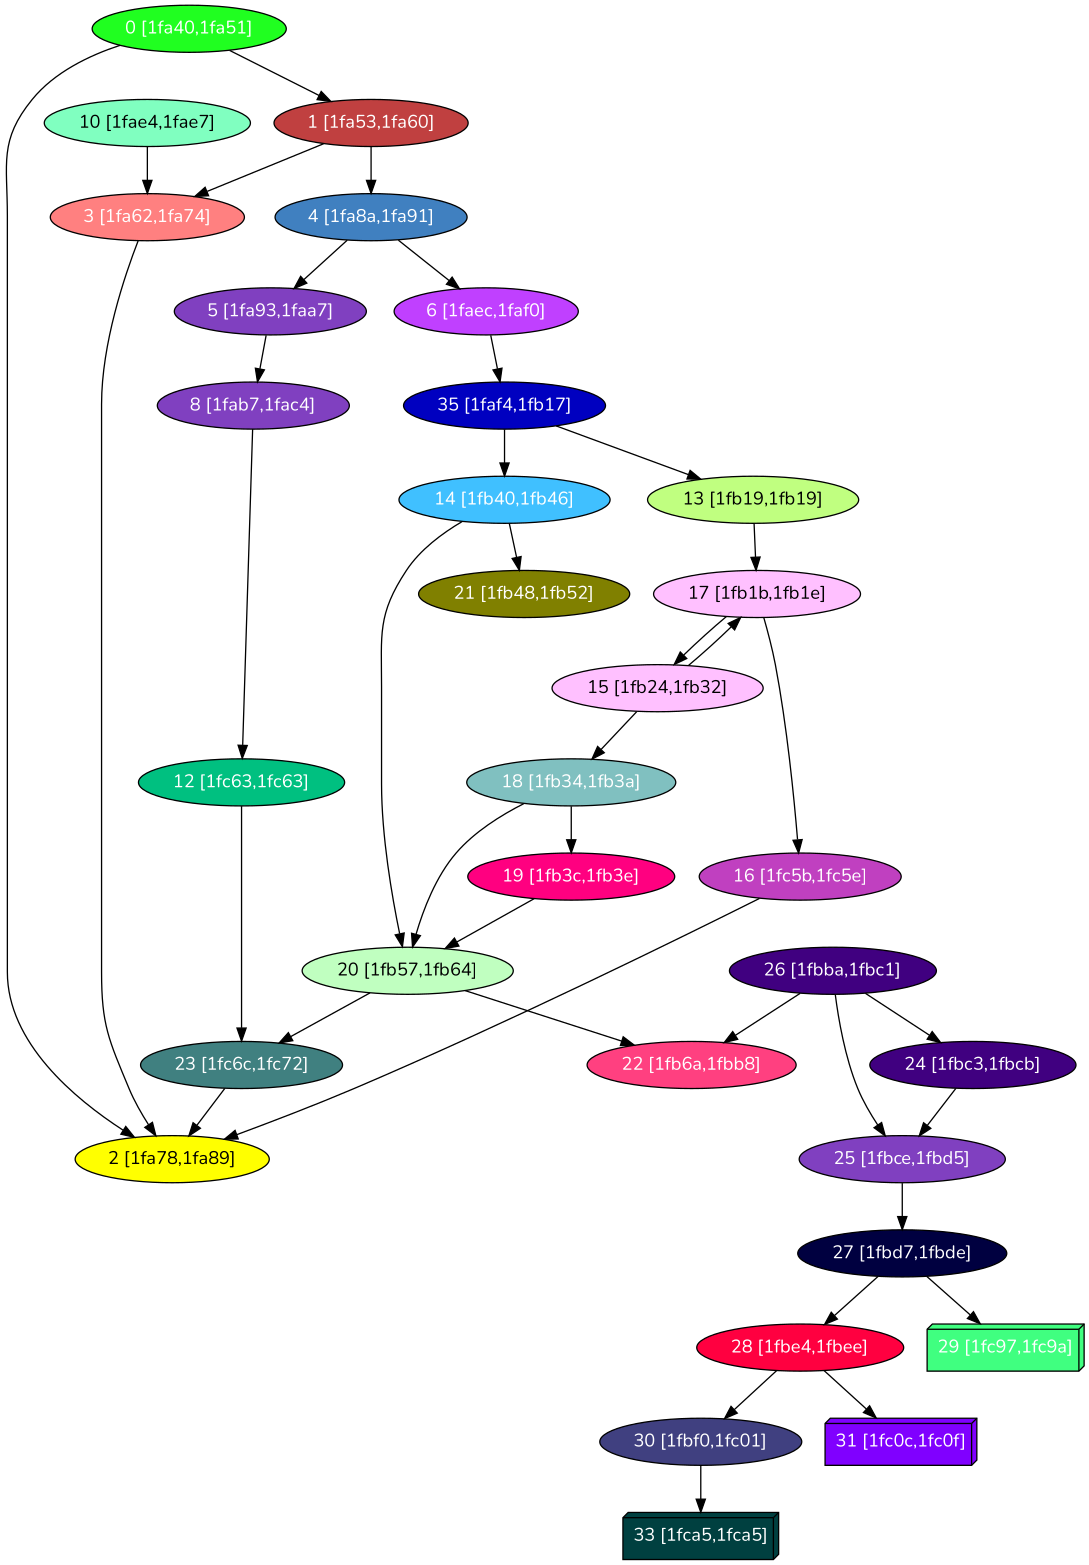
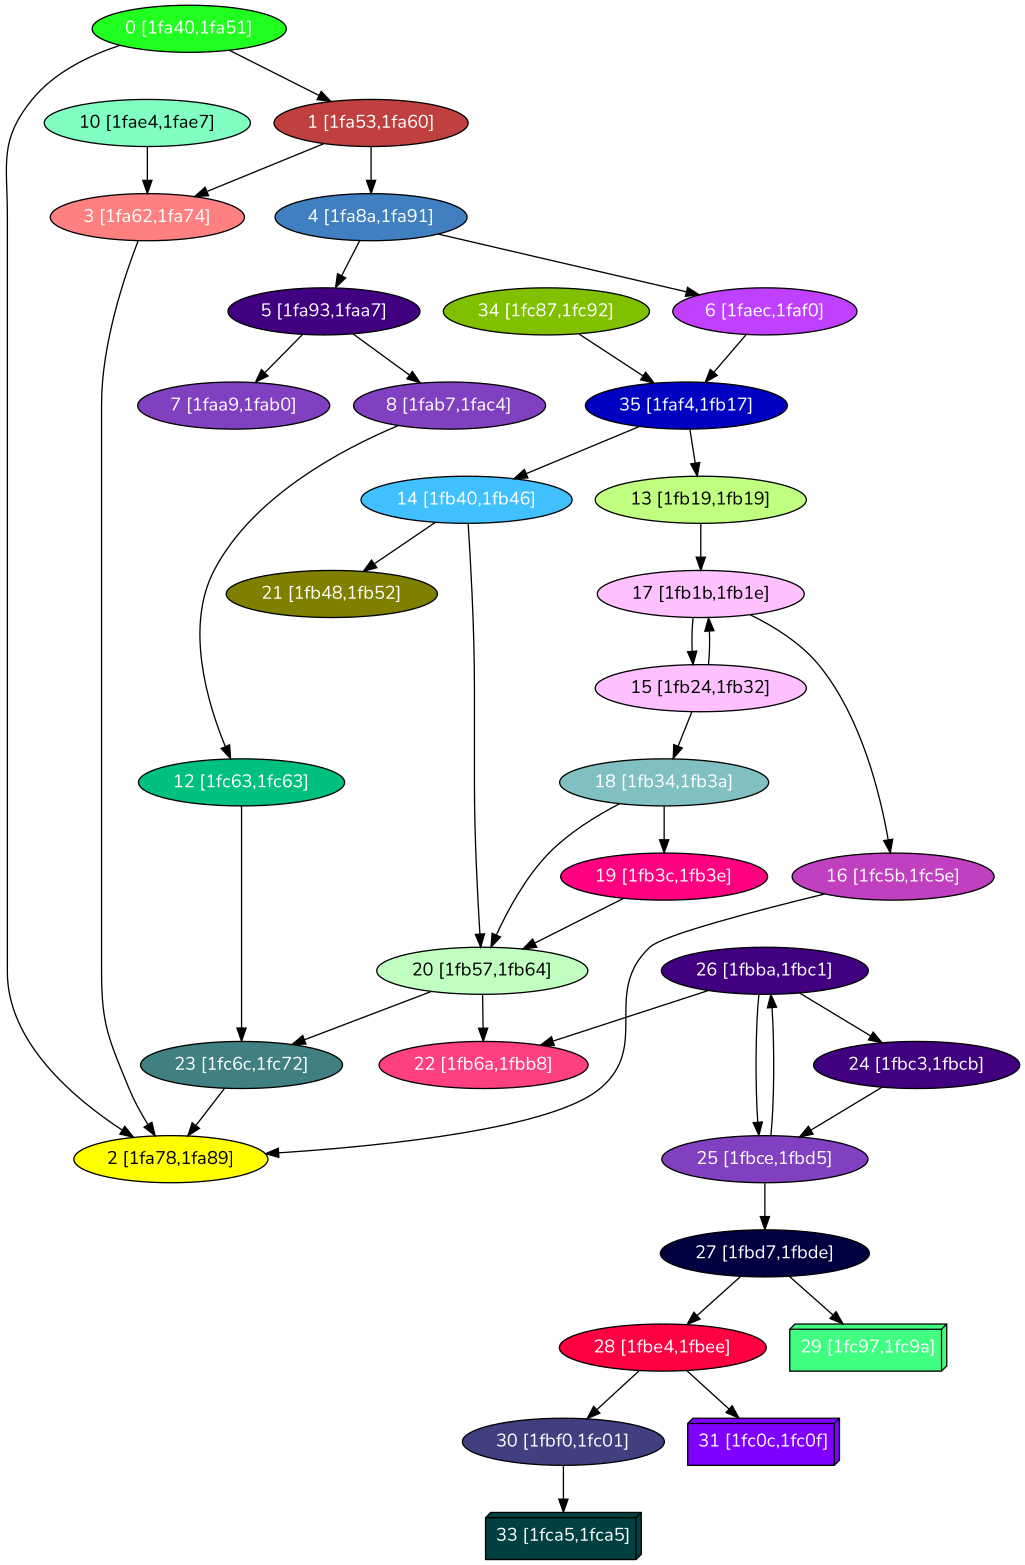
node "5 [1fa93,1faa7]": fillcolor #8040c0 -> #400080
node "34 [1fc87,1fc92]": added
node "7 [1faa9,1fab0]": added
edge "25 [1fbce,1fbd5]" -> "26 [1fbba,1fbc1]": added
